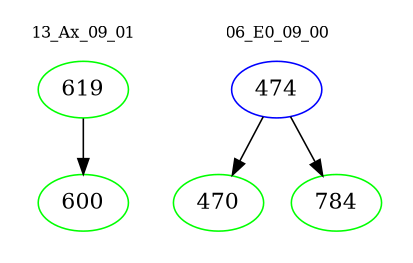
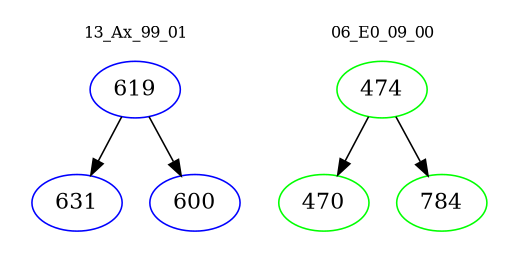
cluster "13_Ax_09_01": label "13_Ax_09_01" -> "13_Ax_99_01"
node "619": color green -> blue
node "474": color blue -> green
node "631": added
node "600": color green -> blue
